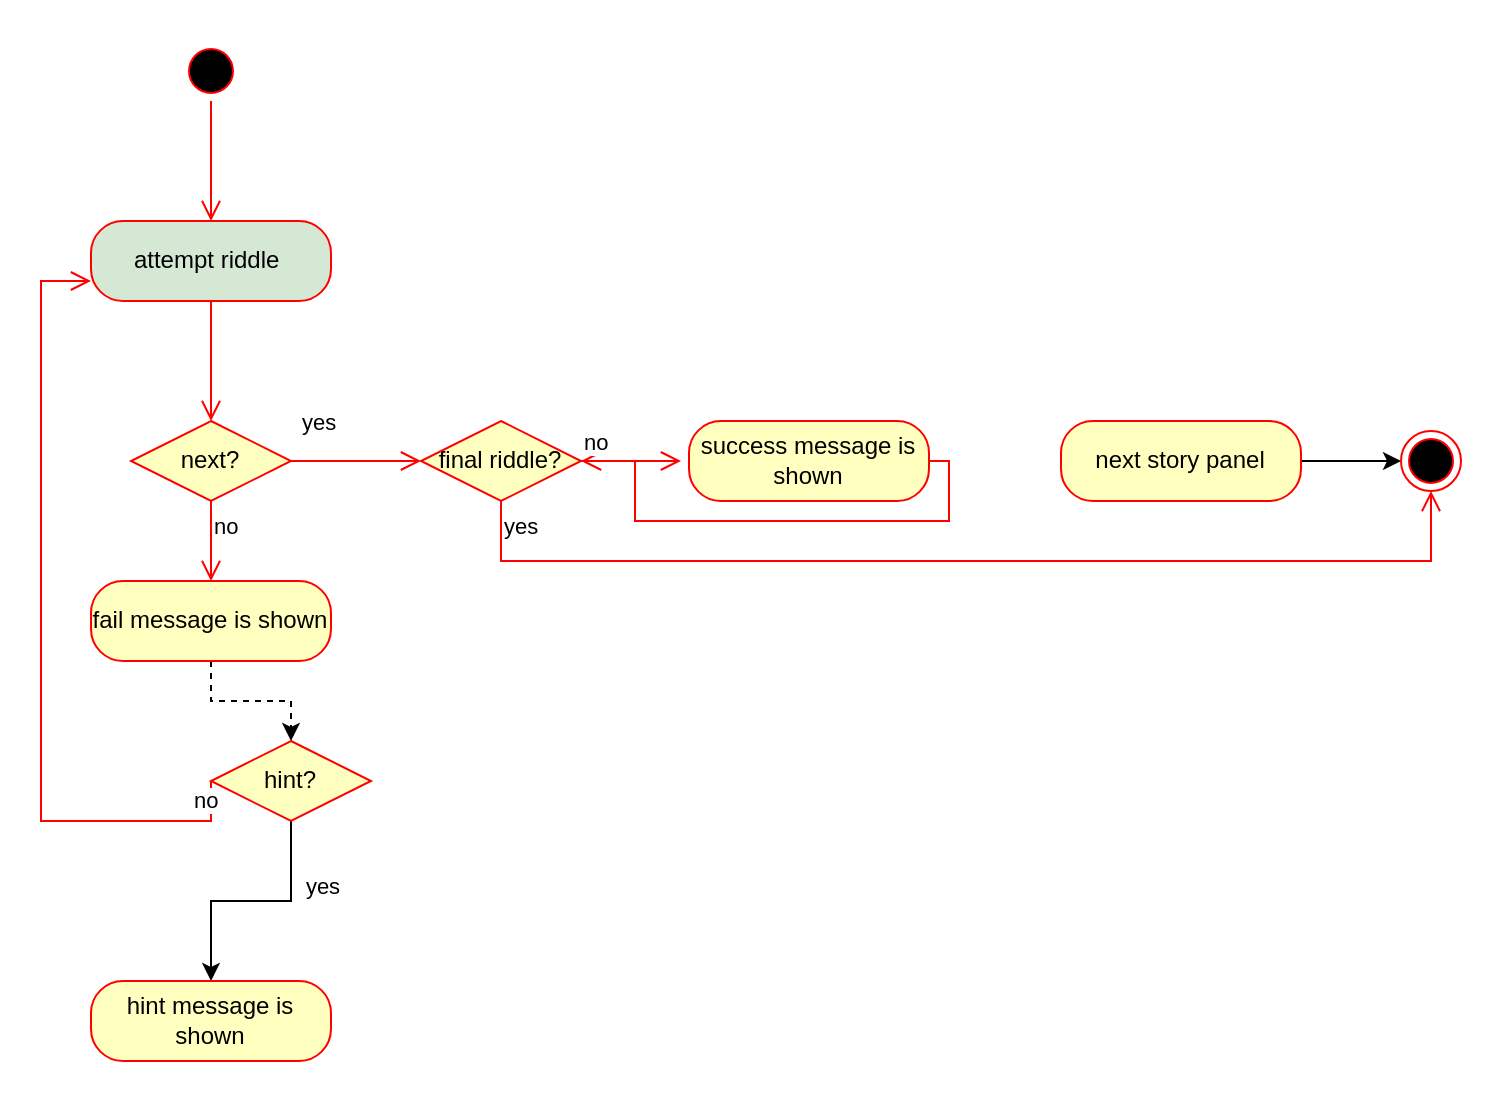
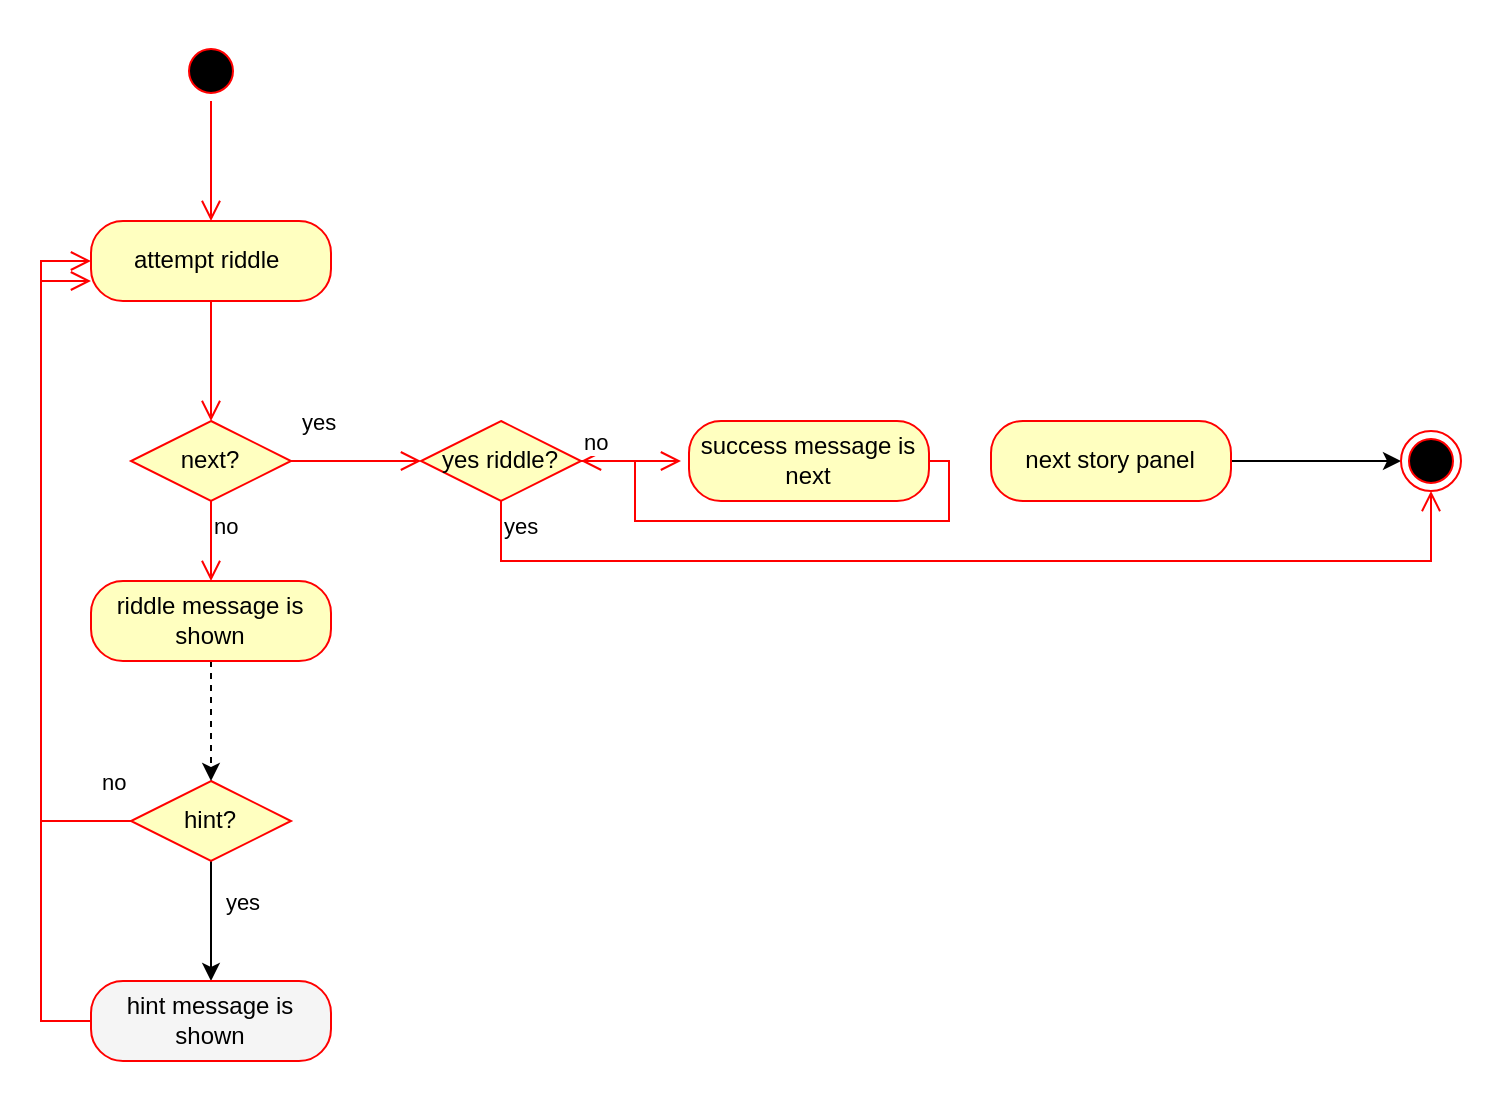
node "attempt riddle": fillcolor #d5e8d4 -> #ffffc0
node "final riddle?": label "final riddle?" -> "yes riddle?"
node "success message is shown": label "success message is shown" -> "success message is next"
node "next story panel": moved (1181, 461) -> (1111, 461)
node "fail message is shown": label "fail message is shown" -> "riddle message is shown"
node "hint?": moved (291, 781) -> (211, 821)
edge "hint message is shown" -> "attempt riddle": added
node "hint message is shown": fillcolor #ffffc0 -> #f5f5f5
